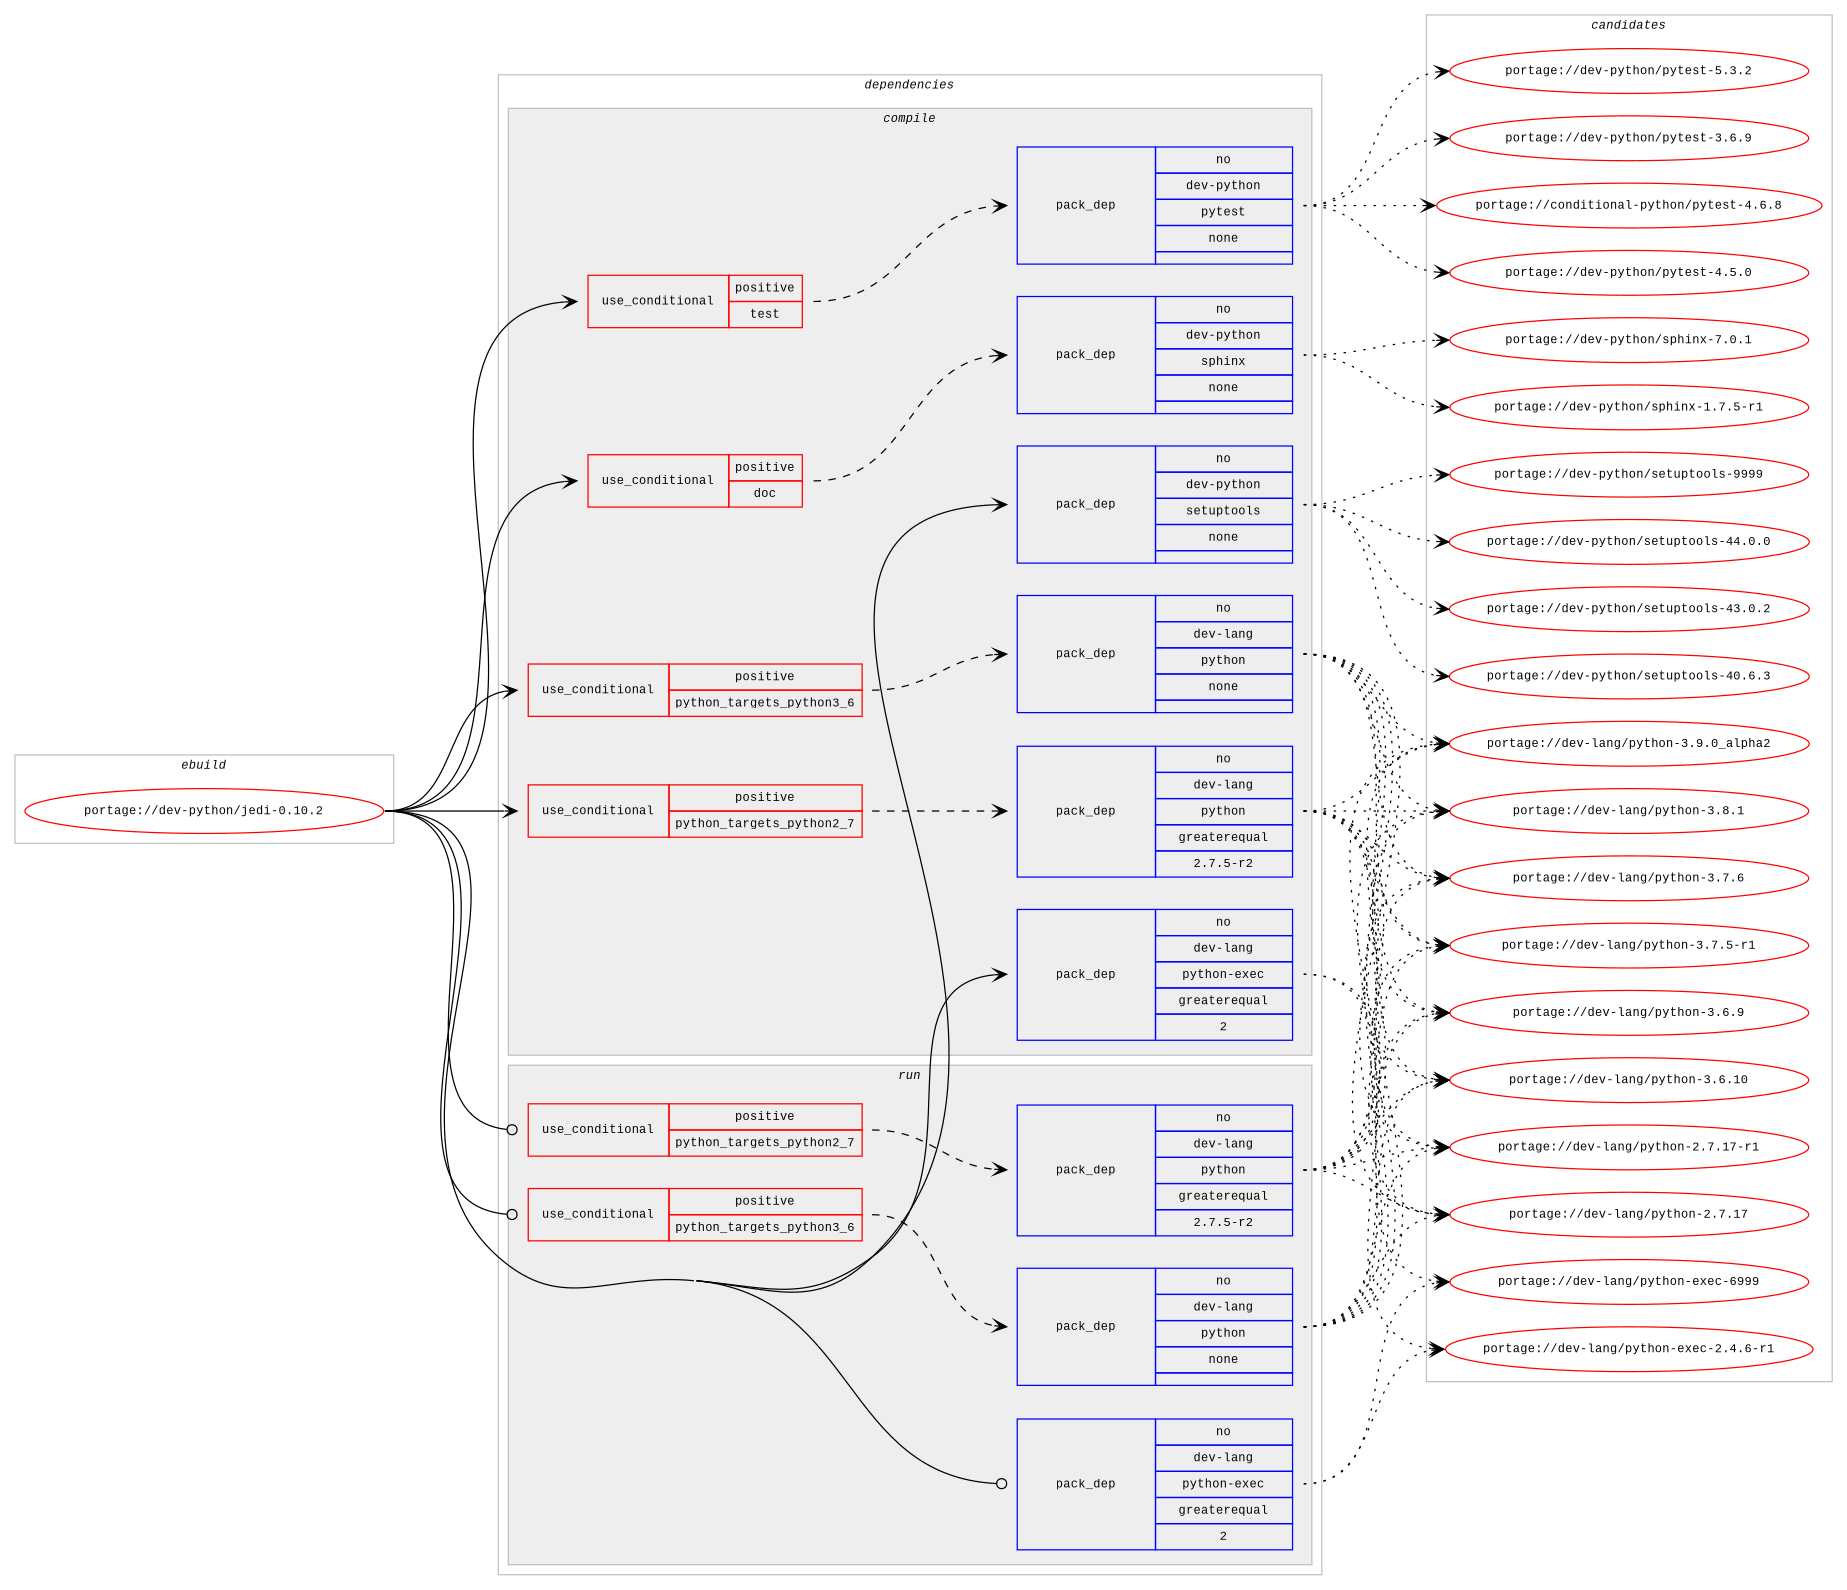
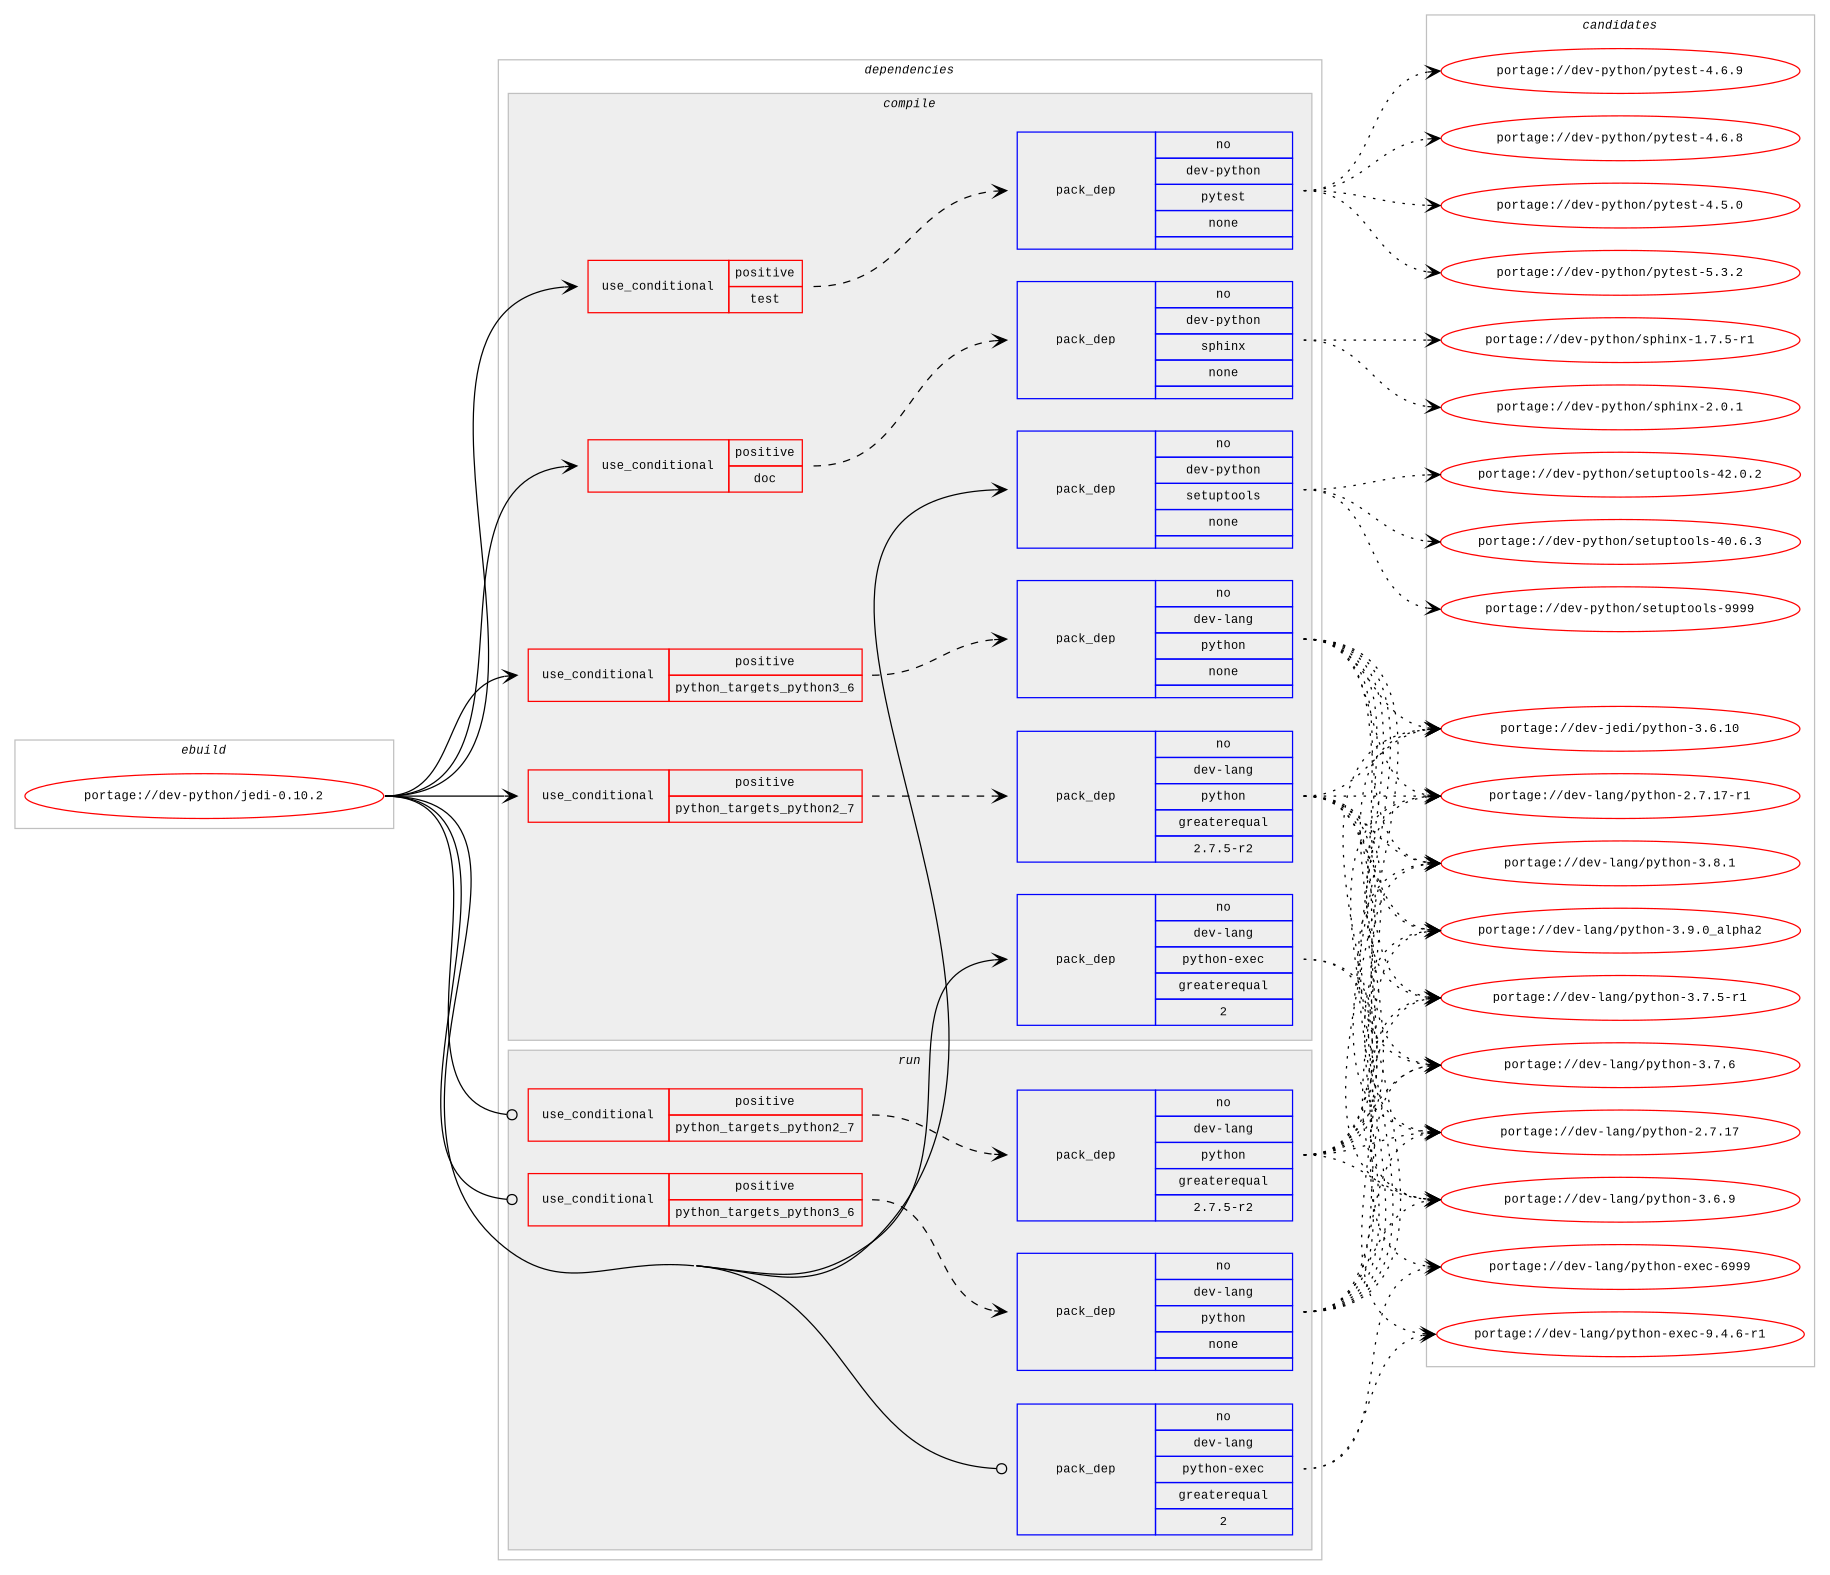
node "portage://dev-python/pytest-3.6.9": label "portage://dev-python/pytest-3.6.9" -> "portage://dev-python/pytest-4.6.9"
node "portage://conditional-python/pytest-4.6.8": label "portage://conditional-python/pytest-4.6.8" -> "portage://dev-python/pytest-4.6.8"
node "portage://dev-python/sphinx-7.0.1": label "portage://dev-python/sphinx-7.0.1" -> "portage://dev-python/sphinx-2.0.1"
node "portage://dev-python/setuptools-44.0.0": removed
node "portage://dev-python/setuptools-43.0.2": label "portage://dev-python/setuptools-43.0.2" -> "portage://dev-python/setuptools-42.0.2"
node "portage://dev-lang/python-3.6.10": label "portage://dev-lang/python-3.6.10" -> "portage://dev-jedi/python-3.6.10"
node "portage://dev-lang/python-exec-2.4.6-r1": label "portage://dev-lang/python-exec-2.4.6-r1" -> "portage://dev-lang/python-exec-9.4.6-r1"
